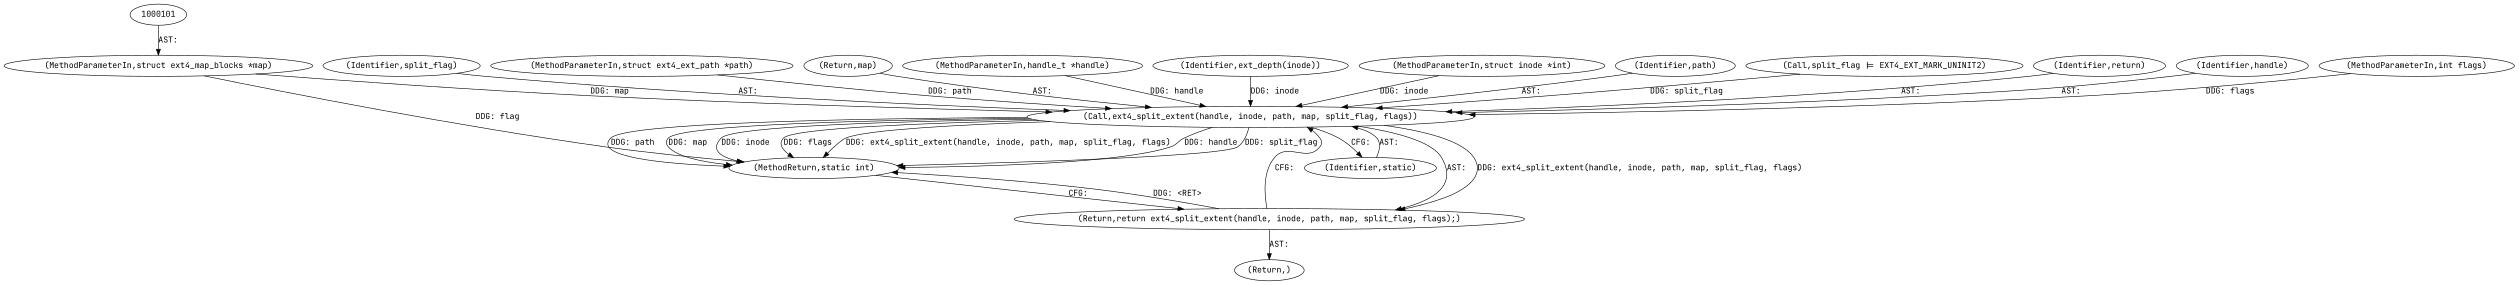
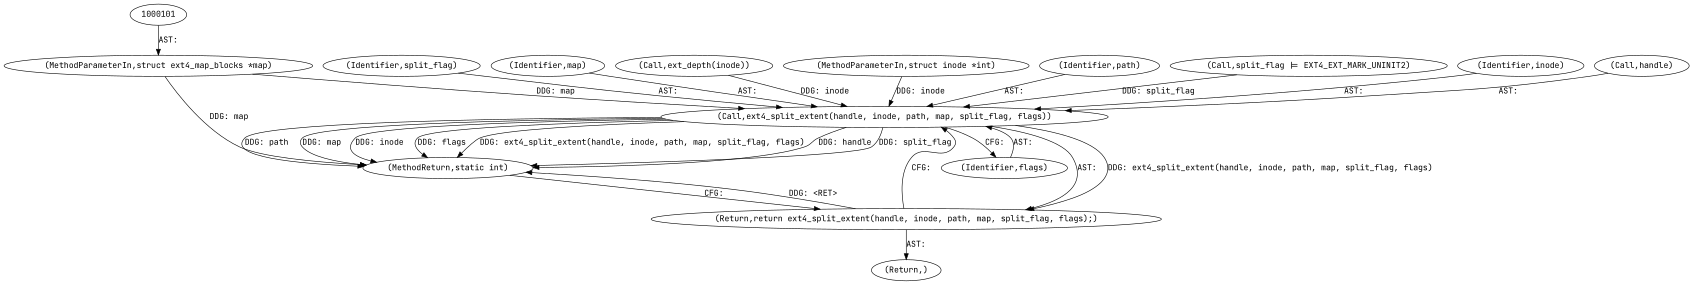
node "(MethodParameterIn,struct ext4_ext_path *path)": removed
node "(Return,map)": label "(Return,map)" -> "(Identifier,map)"
node "(MethodParameterIn,handle_t *handle)": removed
node "(Identifier,ext_depth(inode))": label "(Identifier,ext_depth(inode))" -> "(Call,ext_depth(inode))"
node "(Identifier,return)": label "(Identifier,return)" -> "(Identifier,inode)"
node "(Identifier,handle)": label "(Identifier,handle)" -> "(Call,handle)"
node "(MethodParameterIn,int flags)": removed
edge "(MethodParameterIn,struct ext4_map_blocks *map)" -> "(MethodReturn,static int)": label "DDG: flag" -> "DDG: map"
node "(Identifier,static)": label "(Identifier,static)" -> "(Identifier,flags)"
